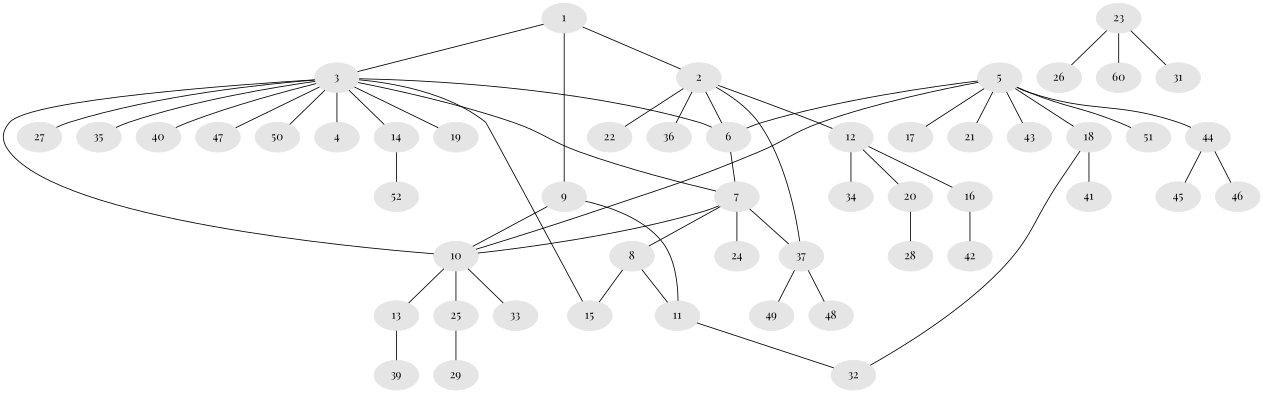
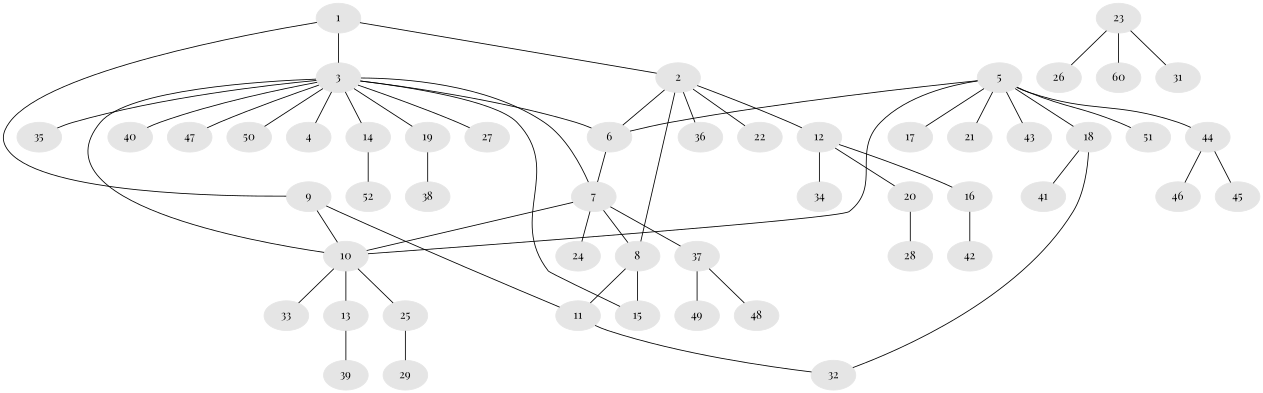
edge "2" -- "37": now "2" -- "8"
node "38": added
